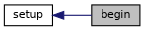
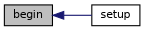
edge "begin" -> "setup": reversed
